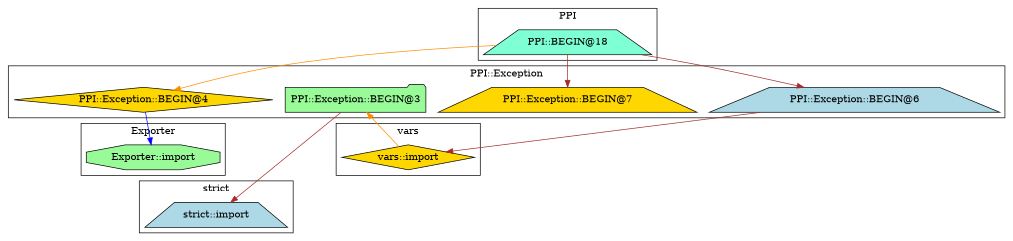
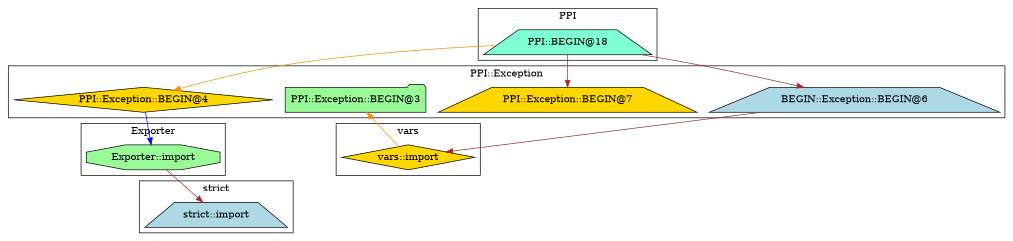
node "PPI::Exception::BEGIN@6": label "PPI::Exception::BEGIN@6" -> "BEGIN::Exception::BEGIN@6"
edge "PPI::Exception::BEGIN@3" -> "strict::import": now "Exporter::import" -> "strict::import"
